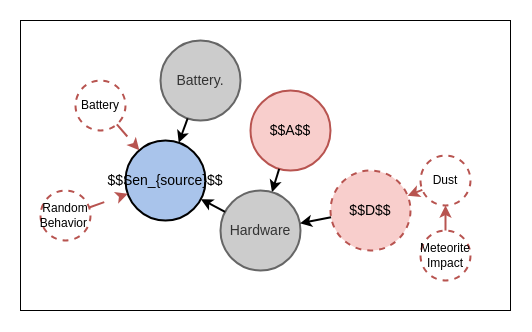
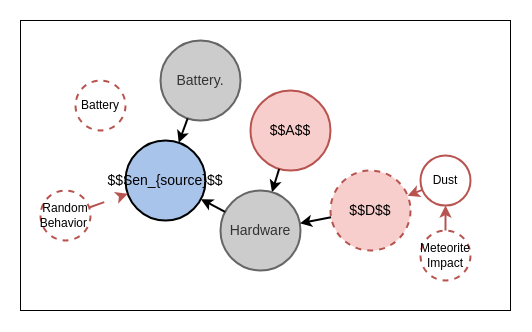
edge "Battery" -> "$$Sen_{source}$$": removed
node "Dust": style dashed -> solid
